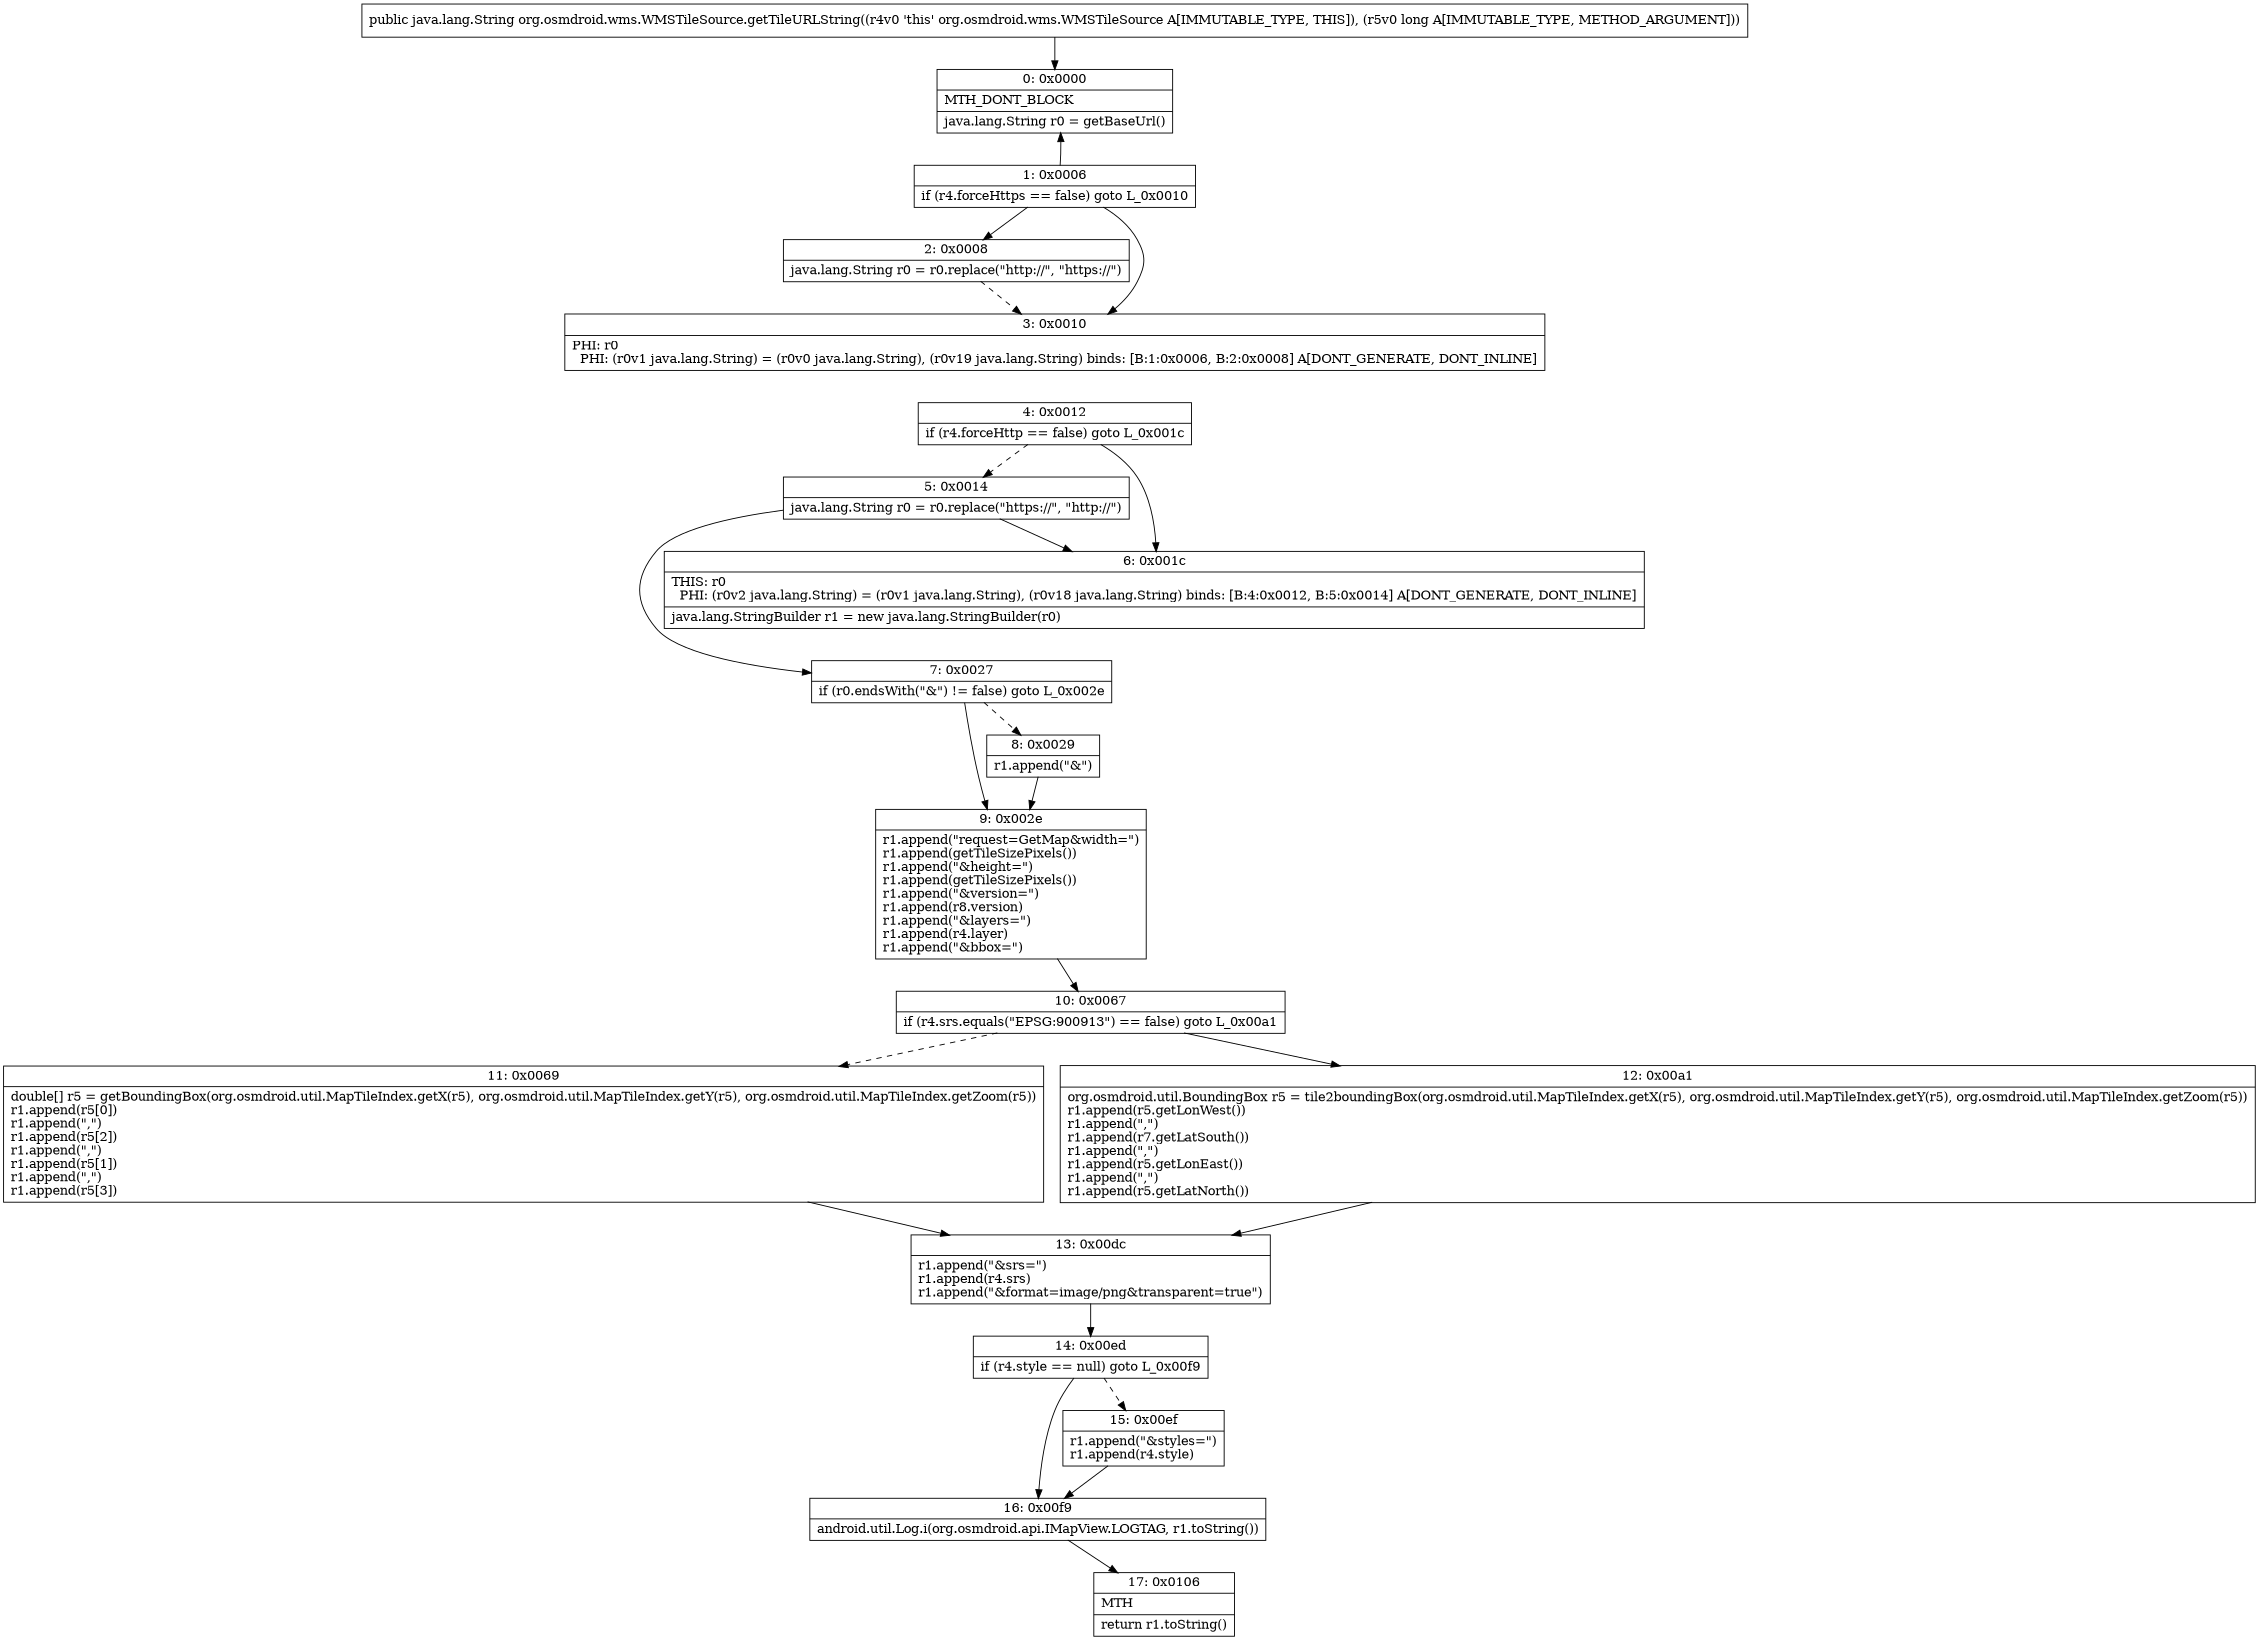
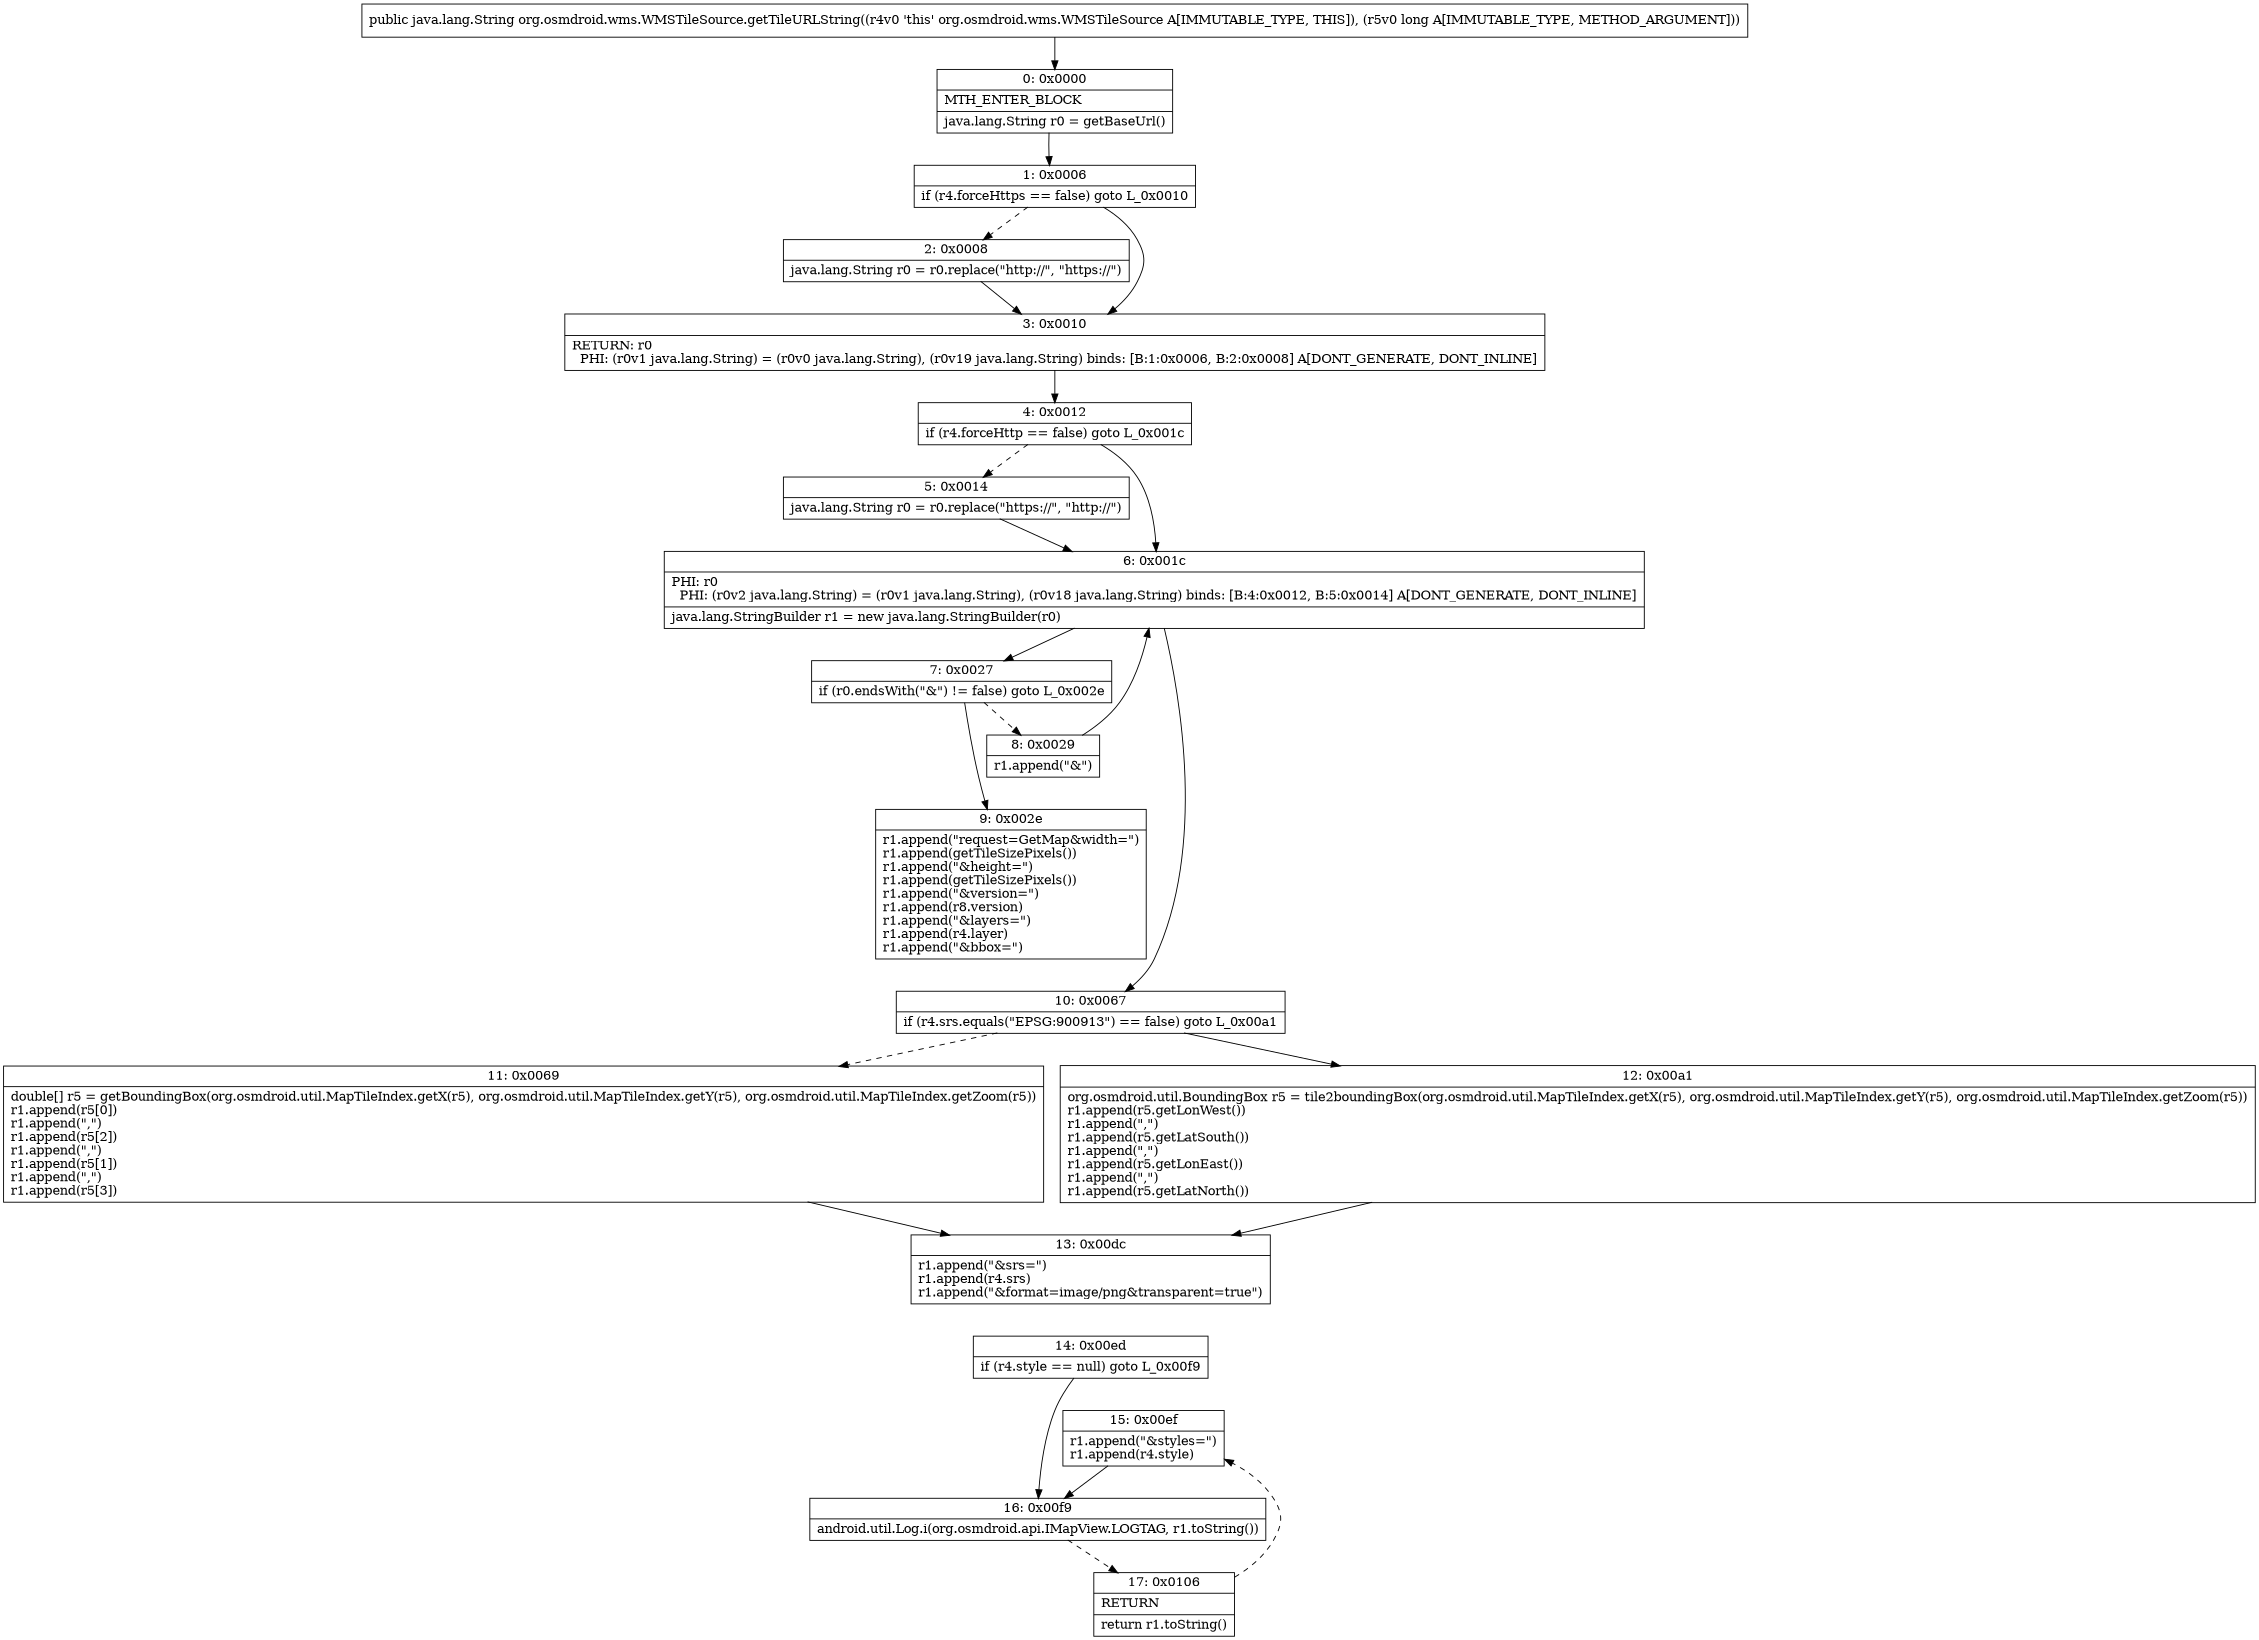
node "0: 0x0000": text "MTH_DONT_BLOCK" -> "MTH_ENTER_BLOCK"
edge "1: 0x0006" -> "0: 0x0000": reversed
edge "1: 0x0006" -> "2: 0x0008": style solid -> dashed
edge "2: 0x0008" -> "3: 0x0010": style dashed -> solid
node "3: 0x0010": text "PHI: r0" -> "RETURN: r0"
edge "3: 0x0010" -> "4: 0x0012": added
node "6: 0x001c": text "THIS: r0" -> "PHI: r0"
edge "5: 0x0014" -> "7: 0x0027": now "6: 0x001c" -> "7: 0x0027"
edge "8: 0x0029" -> "9: 0x002e": now "8: 0x0029" -> "6: 0x001c"
edge "9: 0x002e" -> "10: 0x0067": now "6: 0x001c" -> "10: 0x0067"
node "12: 0x00a1": text "r1.append(r7.getLatSouth())" -> "r1.append(r5.getLatSouth())"
edge "13: 0x00dc" -> "14: 0x00ed": removed
edge "14: 0x00ed" -> "15: 0x00ef": now "17: 0x0106" -> "15: 0x00ef"
edge "16: 0x00f9" -> "17: 0x0106": style solid -> dashed
node "17: 0x0106": text "MTH" -> "RETURN"
